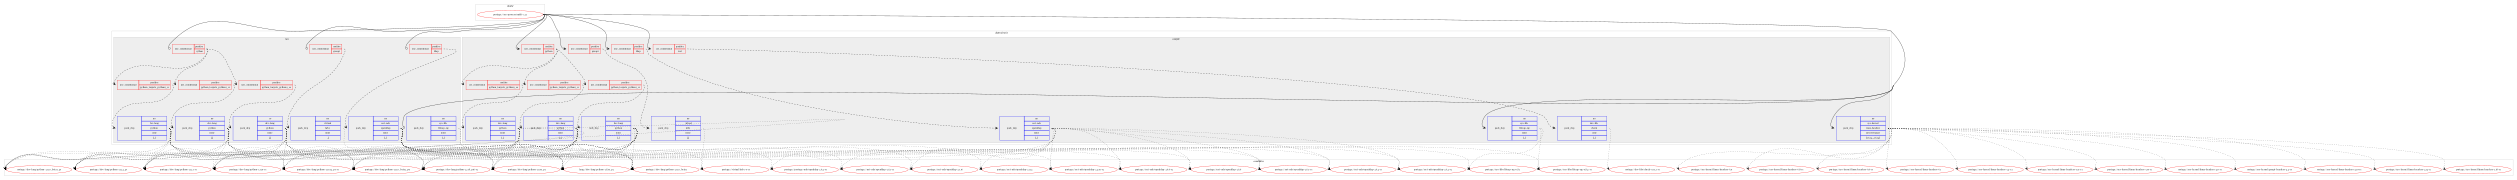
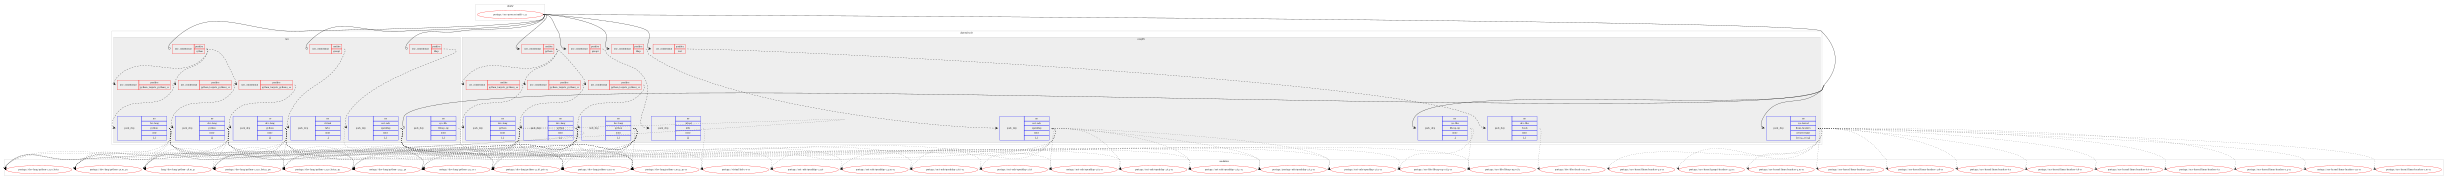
node "portage://net-nds/openldap-2.5.14": removed
